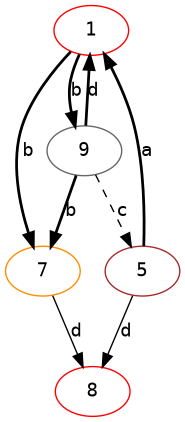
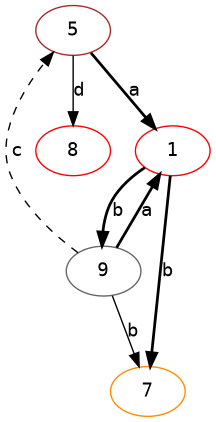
edge "9" -> "1": label "d" -> "a"
edge "9" -> "7": style bold -> solid
edge "7" -> "8": removed, label "d"
